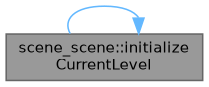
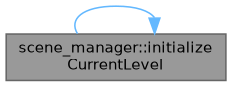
node "scene_scene::initialize CurrentLevel": label "scene_scene::initialize CurrentLevel" -> "scene_manager::initialize CurrentLevel"
